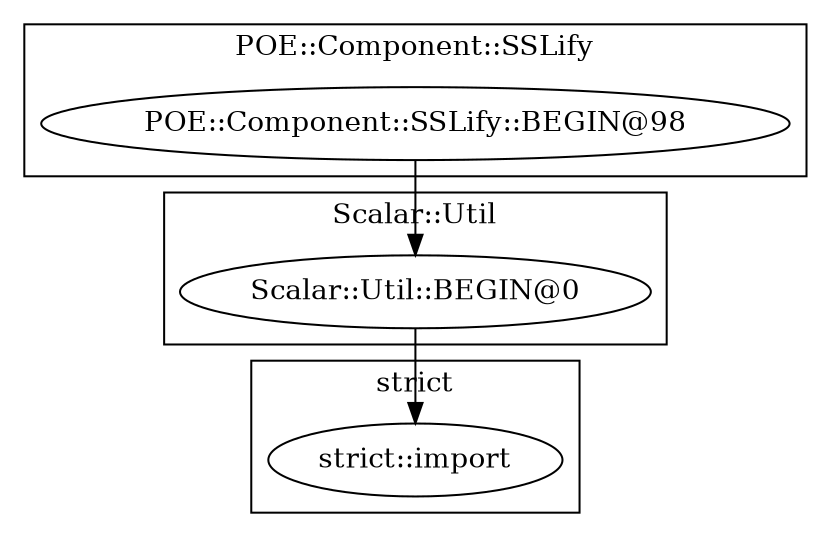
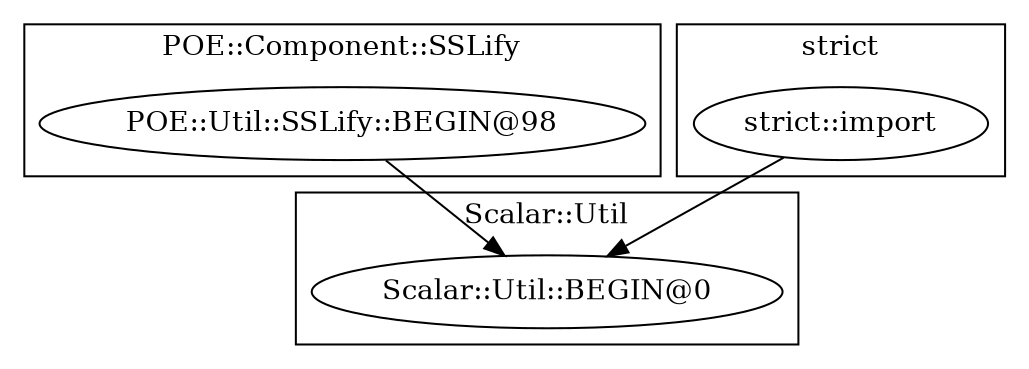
node "POE::Component::SSLify::BEGIN@98": label "POE::Component::SSLify::BEGIN@98" -> "POE::Util::SSLify::BEGIN@98"
edge "Scalar::Util::BEGIN@0" -> "strict::import": reversed
